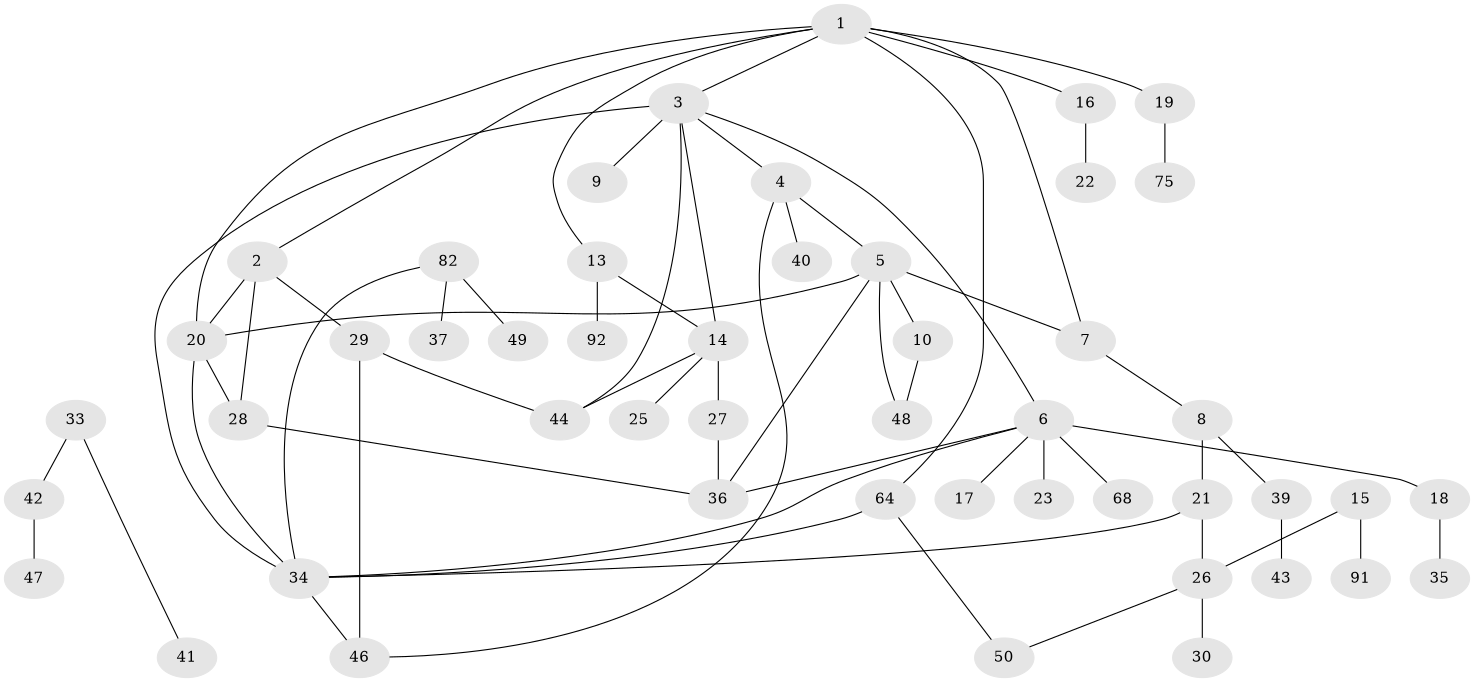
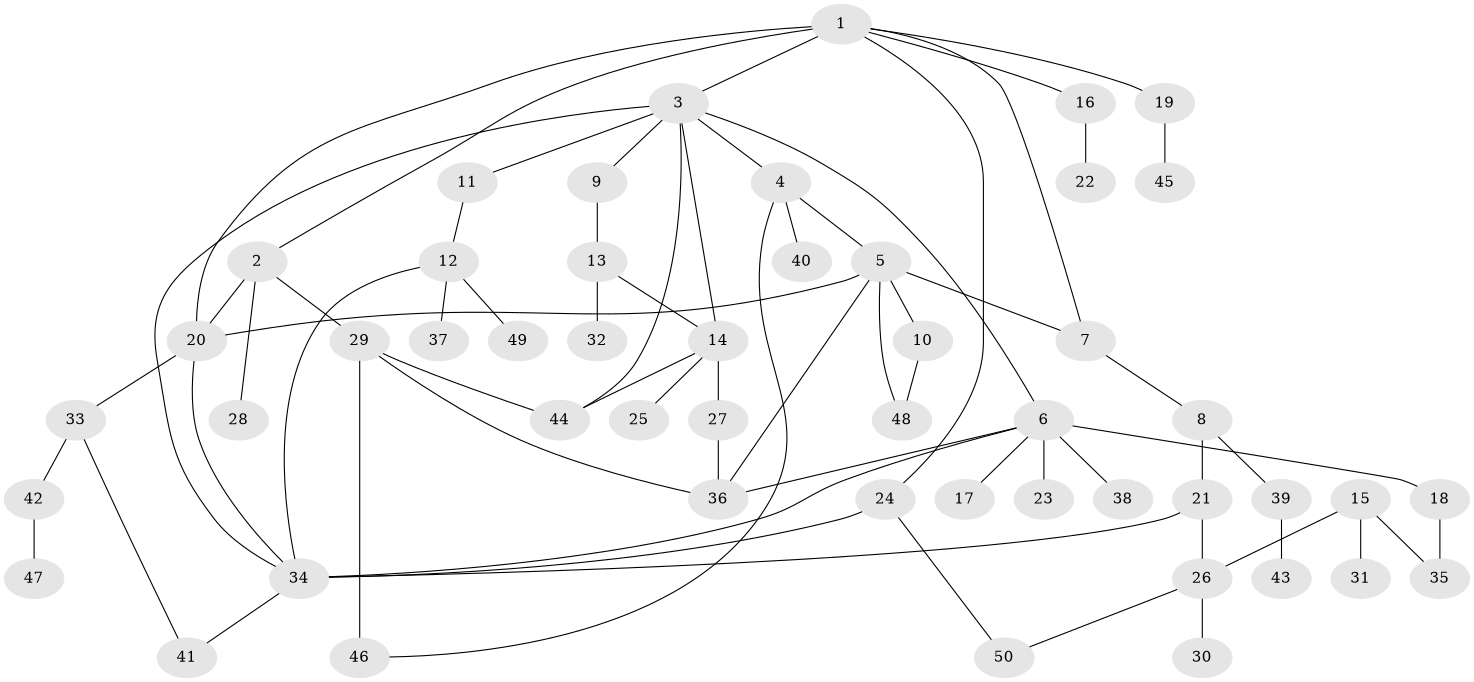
edge "1" -- "13": now "9" -- "13"
node "11": added
node "75": label "75" -> "45"
node "82": label "82" -> "12"
node "92": label "92" -> "32"
edge "20" -- "28": now "20" -- "33"
edge "28" -- "36": now "29" -- "36"
node "64": label "64" -> "24"
node "68": label "68" -> "38"
edge "15" -- "35": added
node "91": label "91" -> "31"
edge "34" -- "46": now "34" -- "41"
